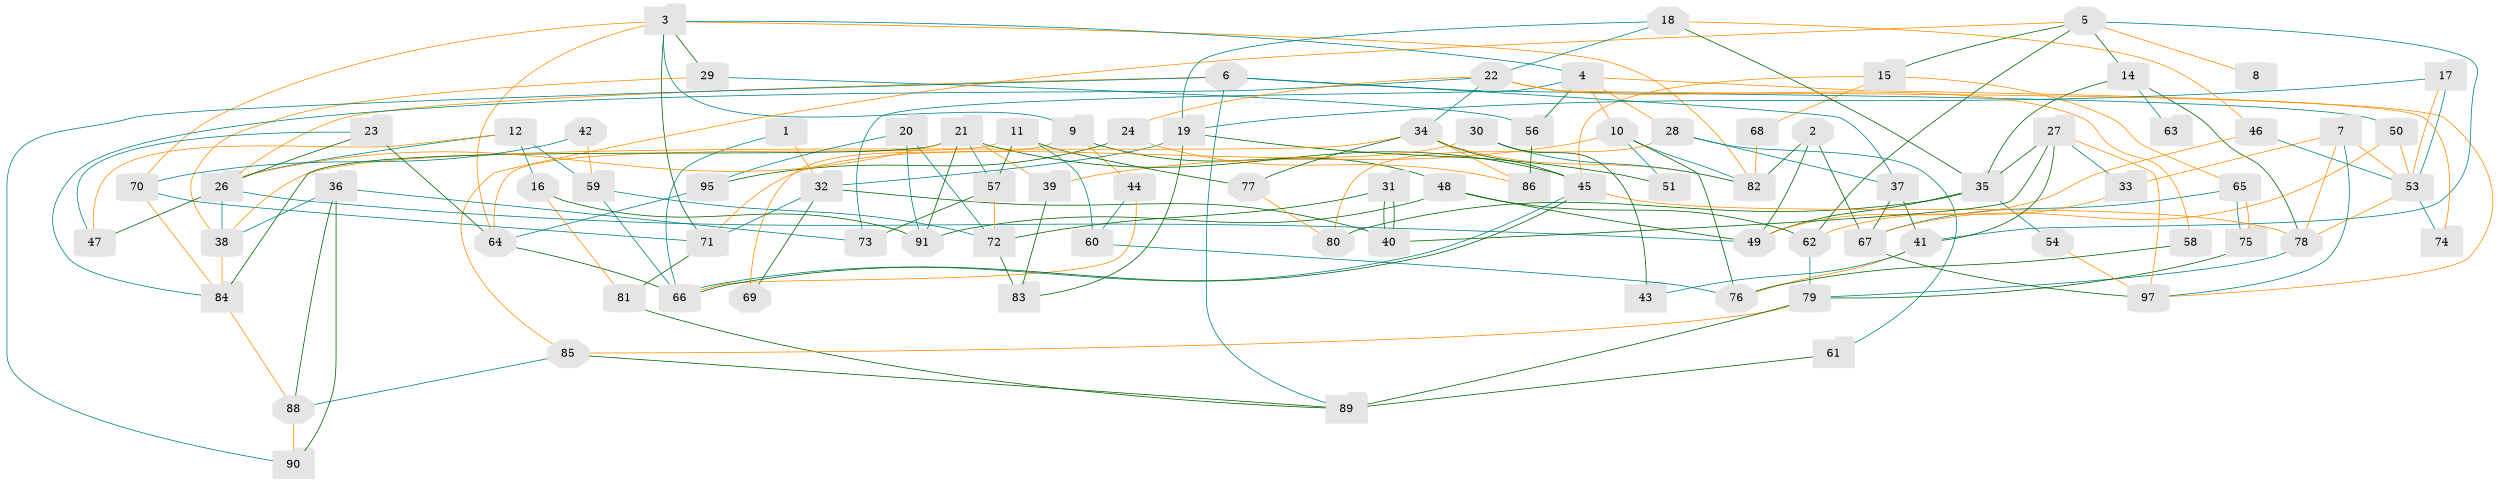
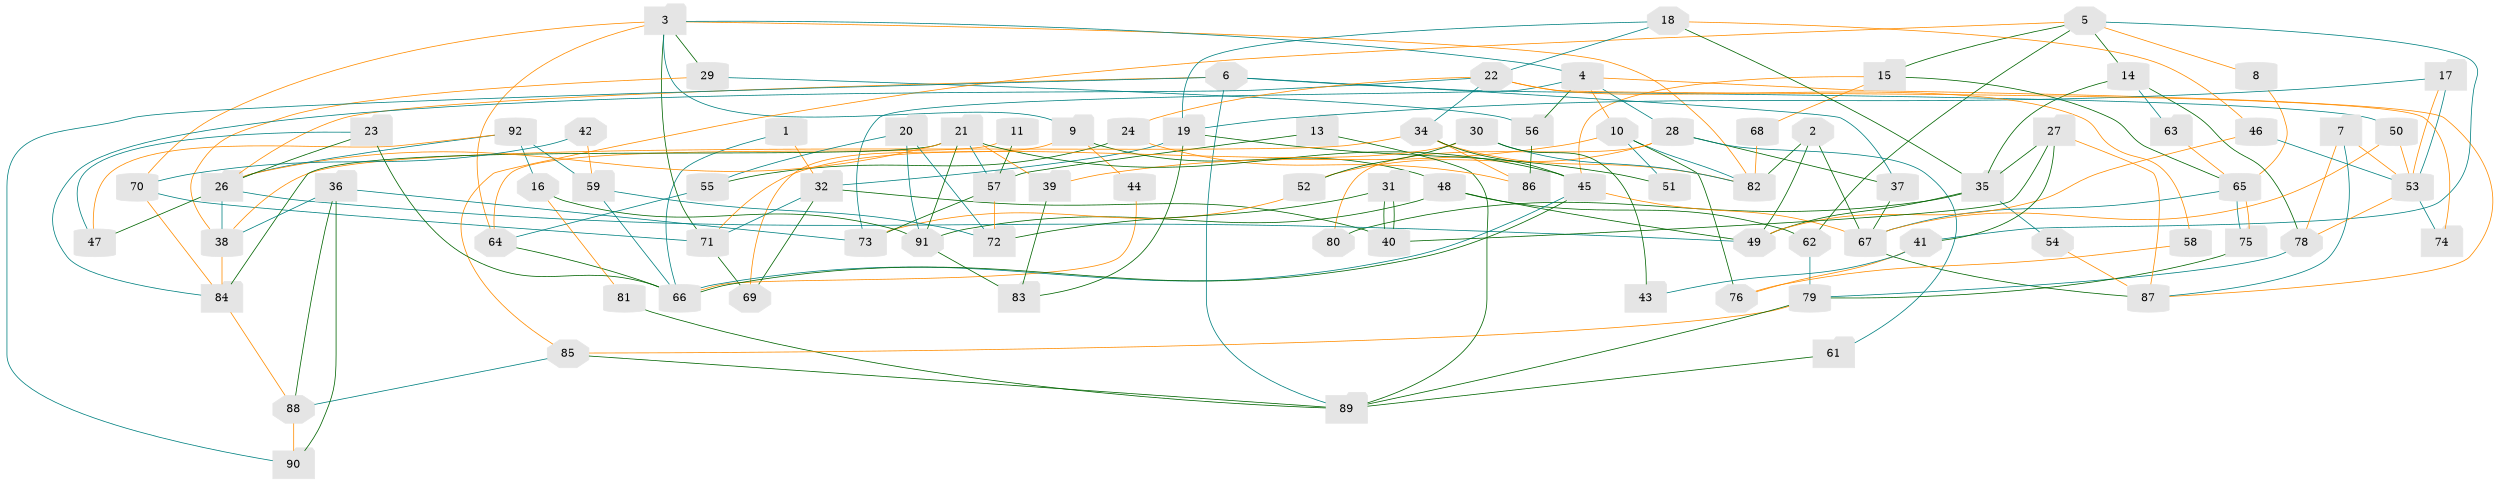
edge "15" -- "65": color darkorange -> darkgreen
edge "4" -- "28": color darkorange -> teal
node "12": label "12" -> "92"
node "13": added
edge "8" -- "65": added
edge "63" -- "65": added
edge "28" -- "37": color teal -> darkgreen
node "95": label "95" -> "55"
node "77": removed
node "52": added
node "33": removed
edge "23" -- "64": now "23" -- "66"
edge "45" -- "78": now "45" -- "67"
edge "37" -- "41": removed
node "60": removed
edge "72" -- "83": now "91" -- "83"
edge "58" -- "76": color darkgreen -> darkorange
edge "71" -- "81": now "71" -- "69"
node "97": label "97" -> "87"
